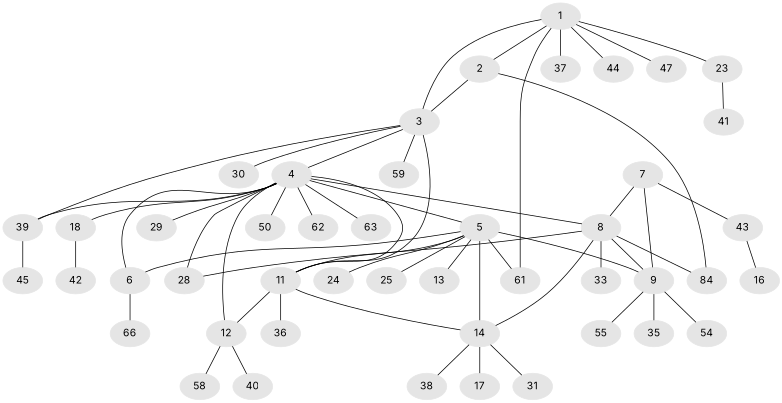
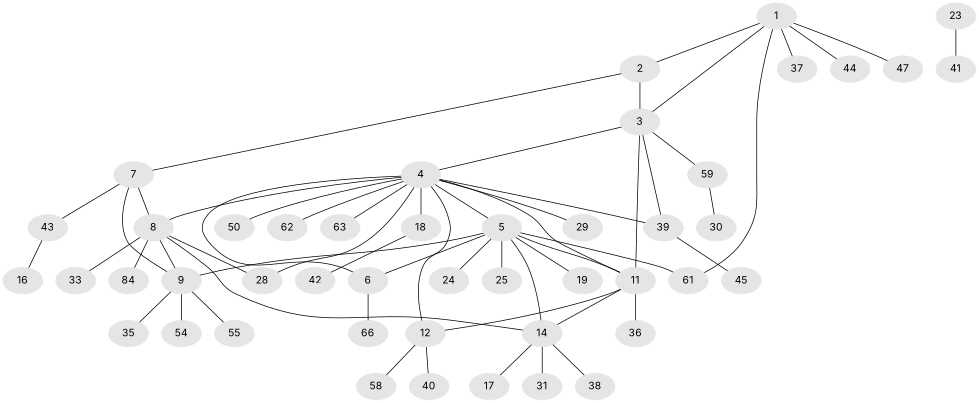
edge "1" -- "23": removed
edge "2" -- "84": now "2" -- "7"
edge "3" -- "30": now "59" -- "30"
node "13": label "13" -> "19"
